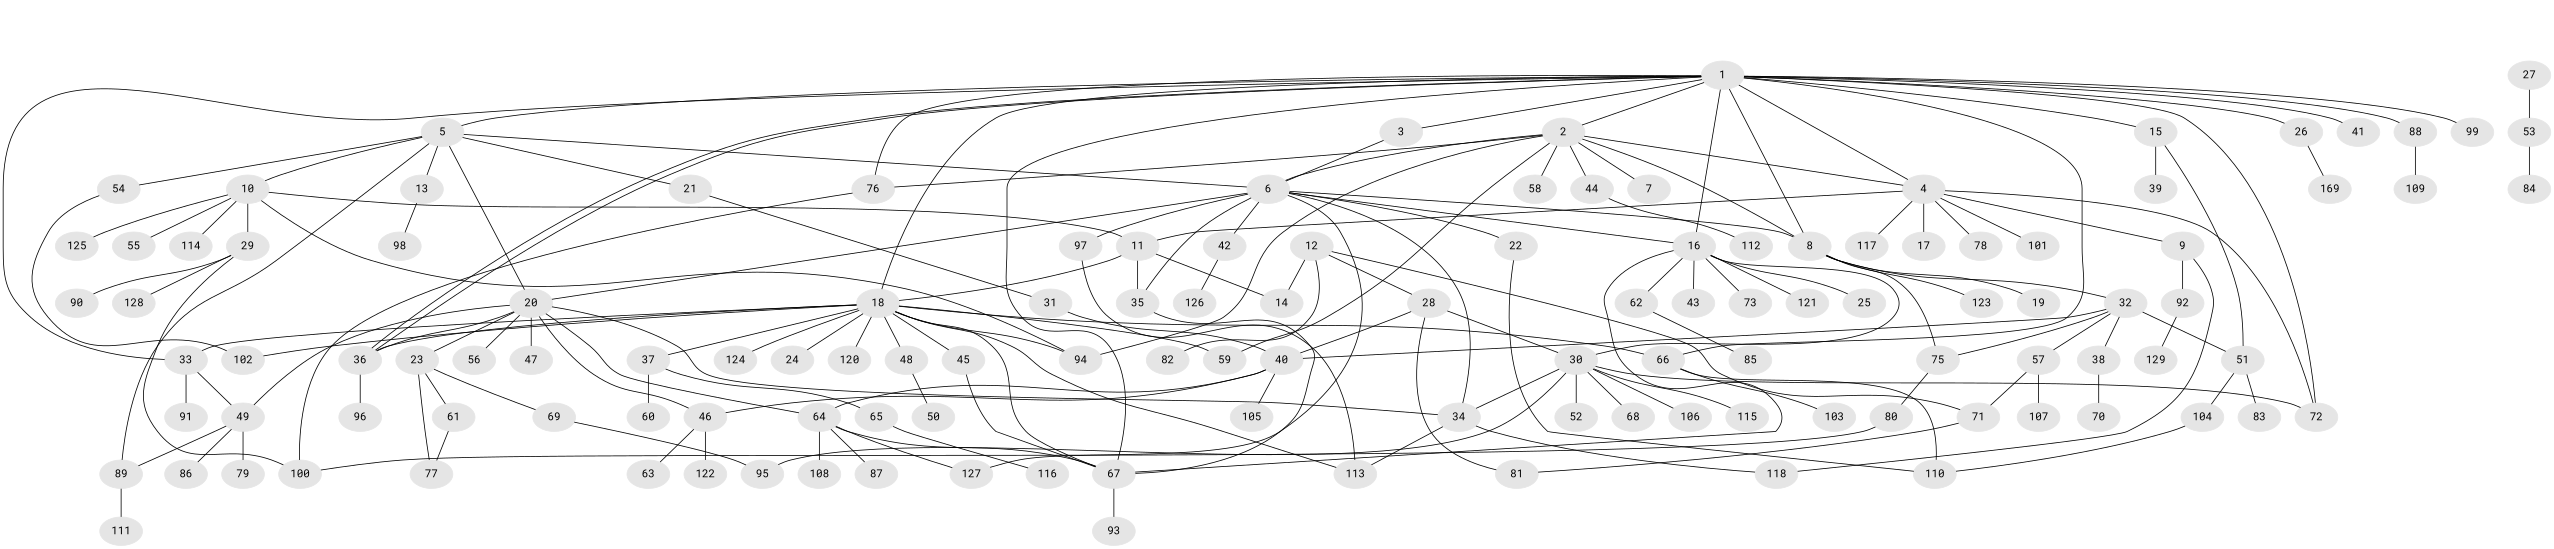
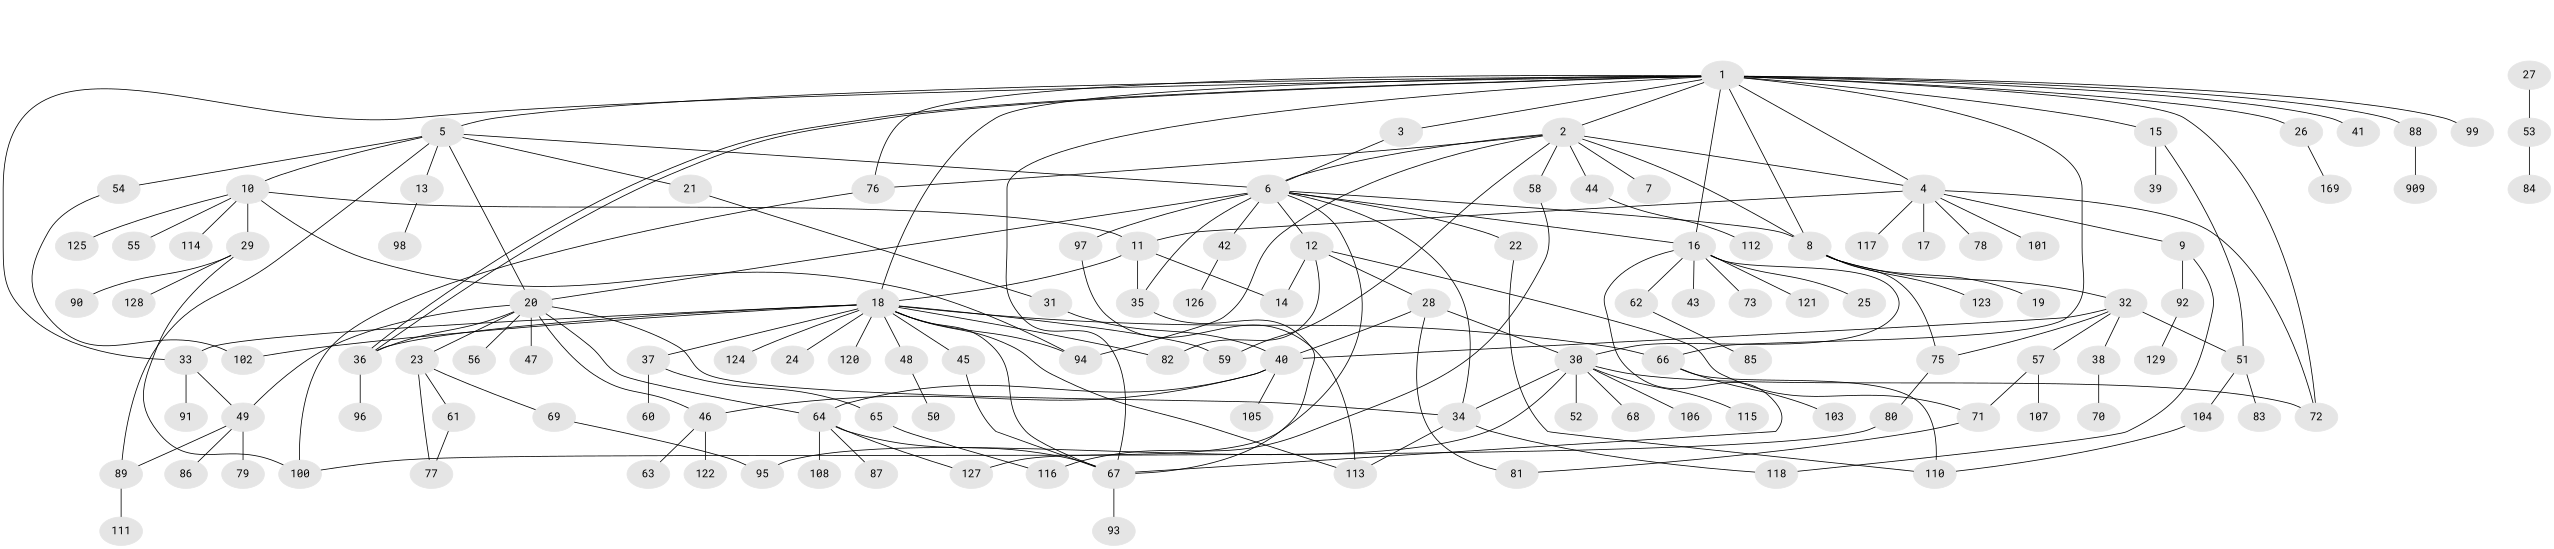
node "109": label "109" -> "909"
edge "6" -- "12": added
edge "18" -- "82": added
edge "58" -- "116": added
